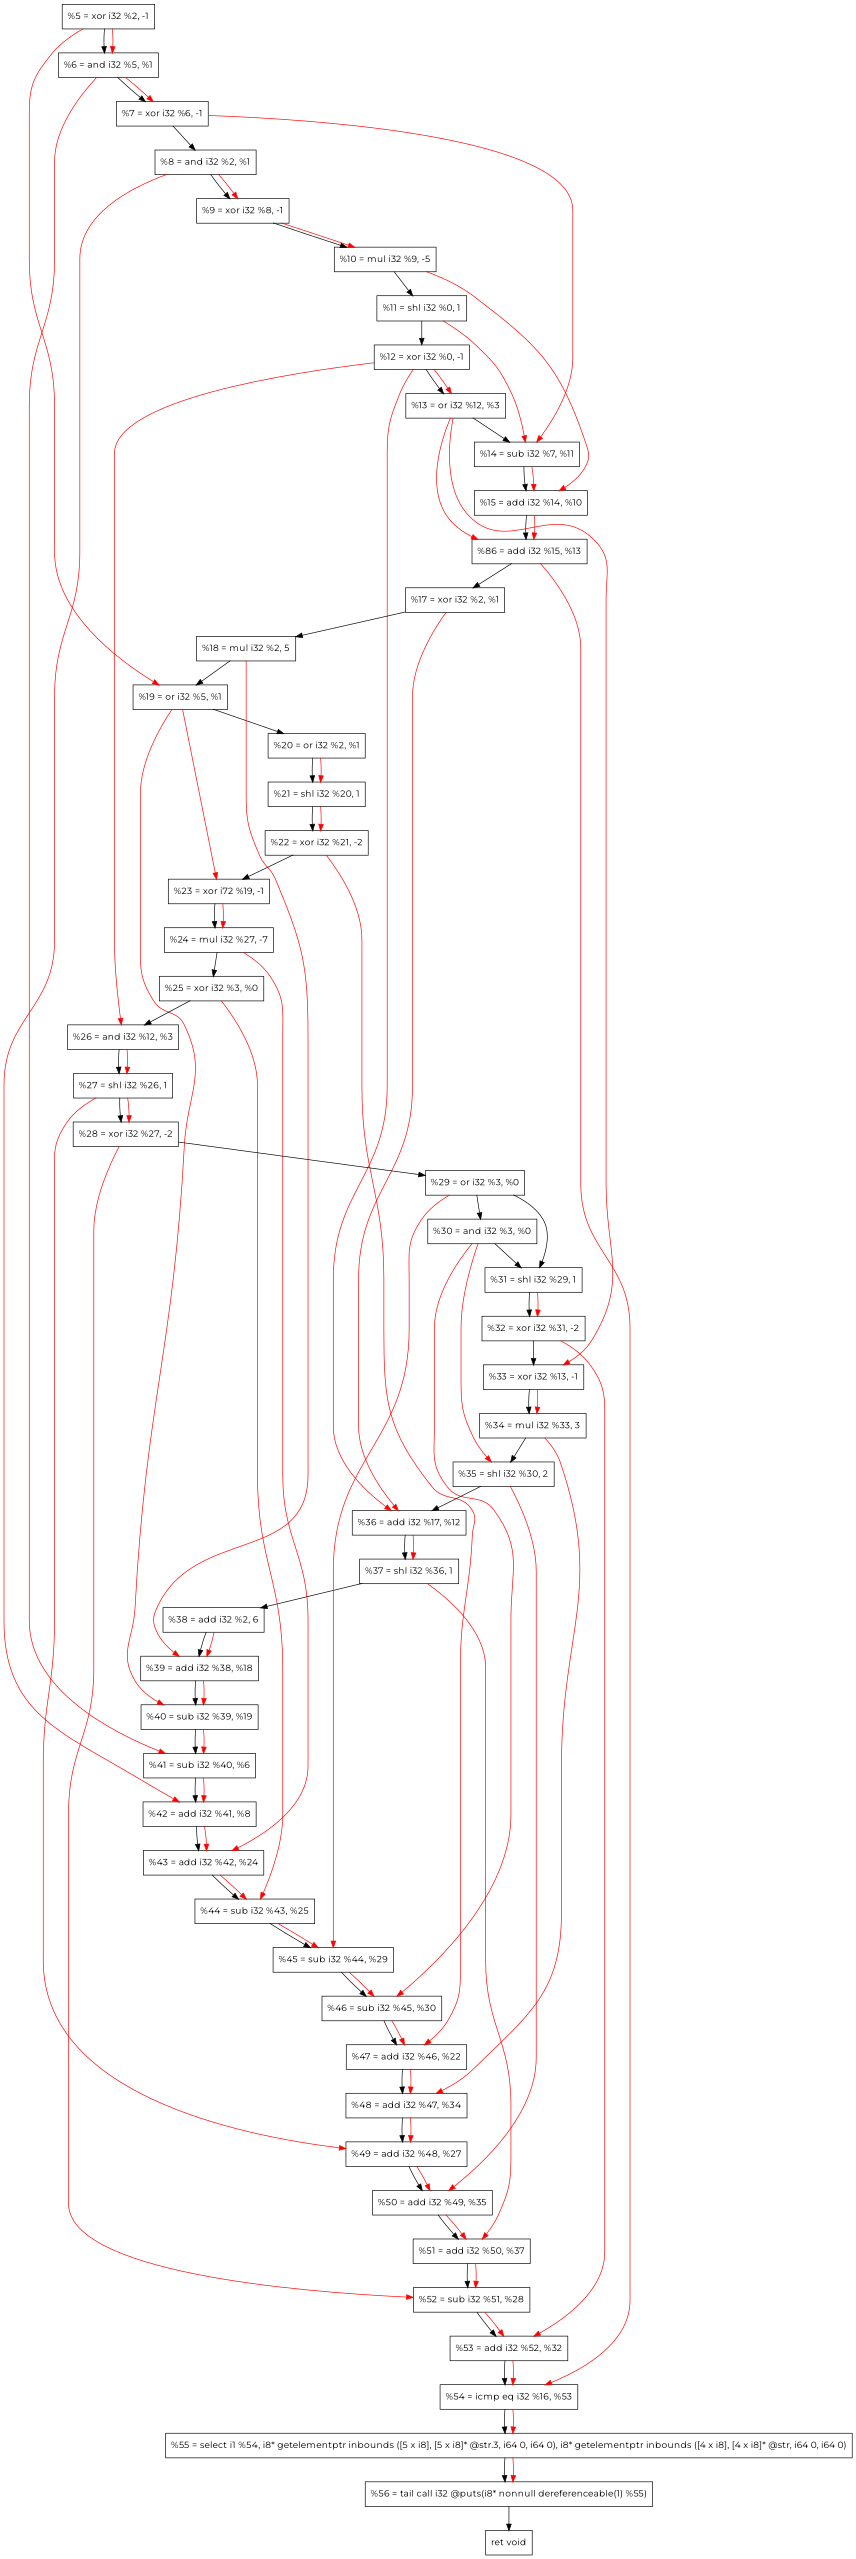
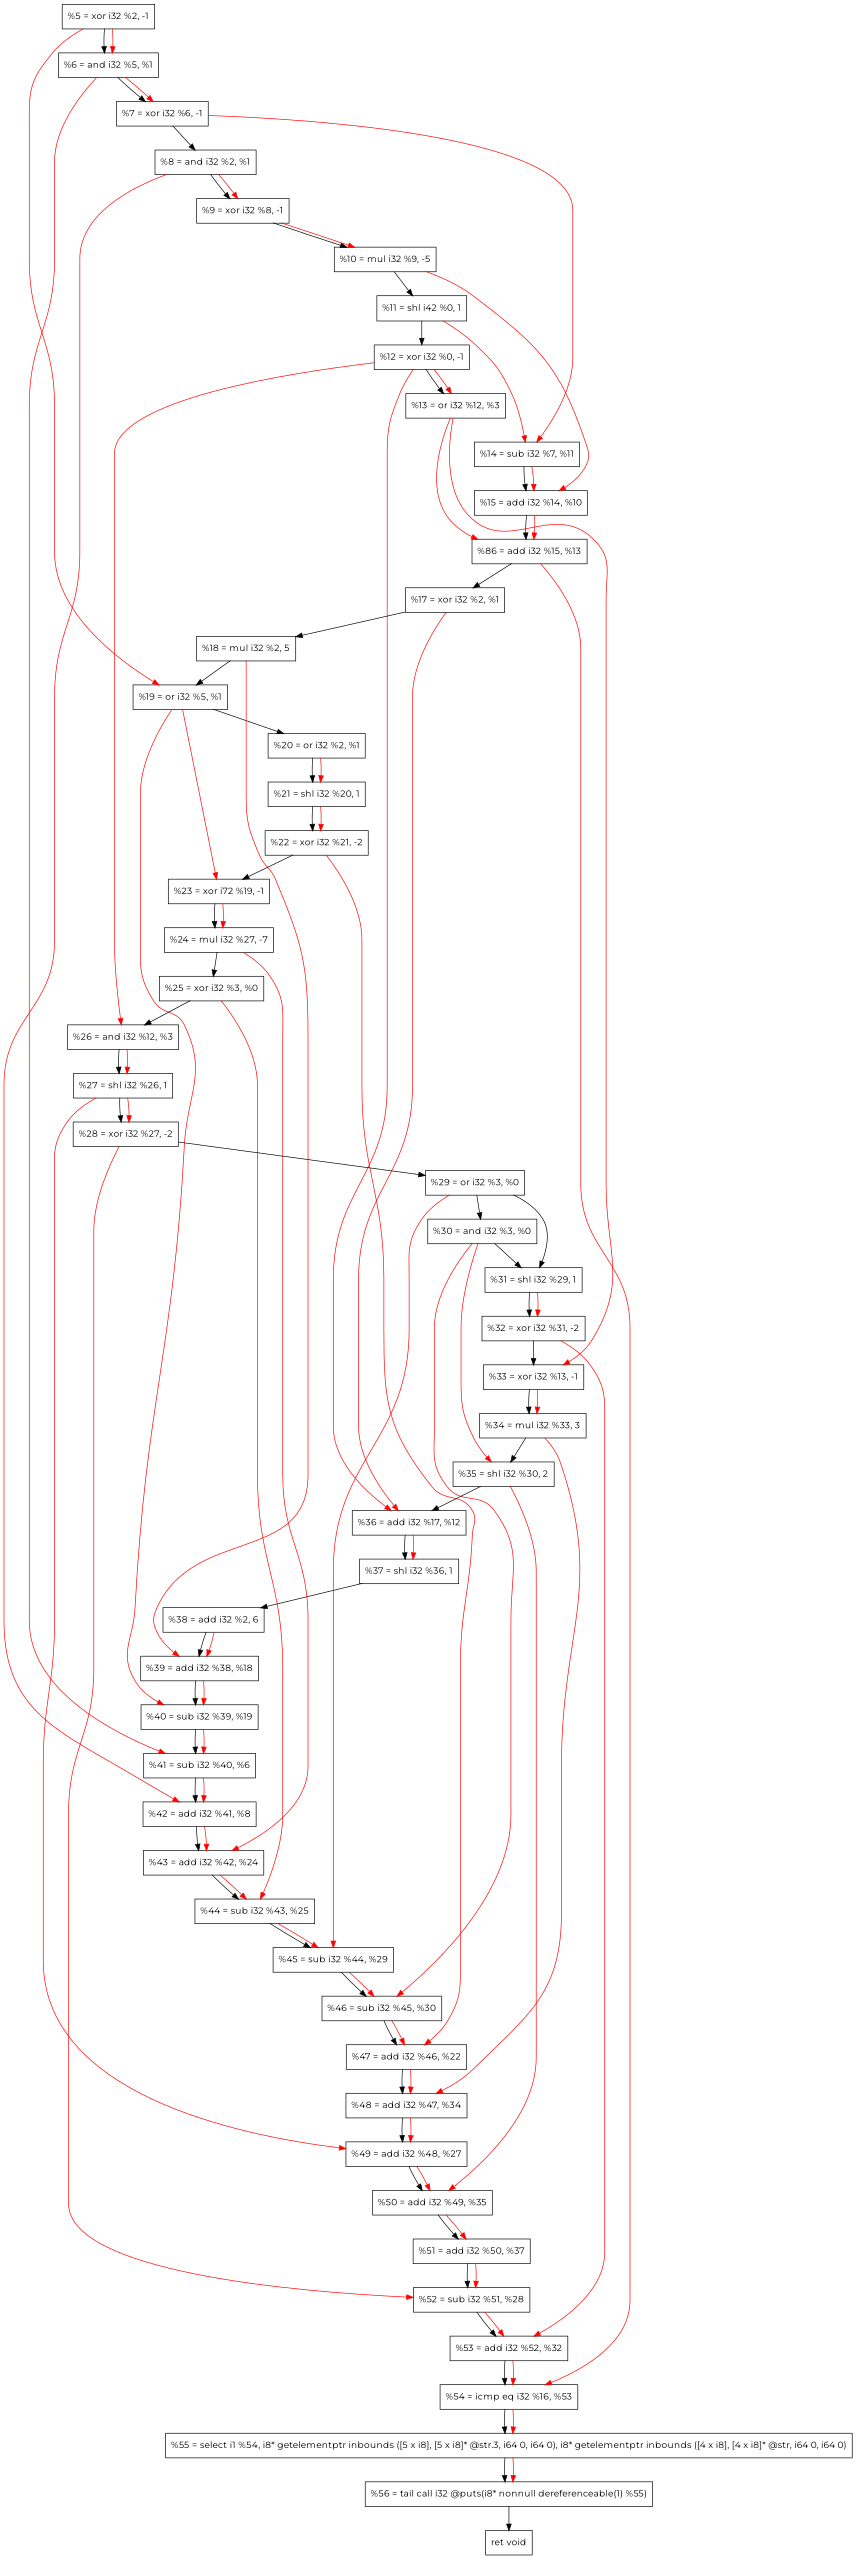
node "%11 = shl i32 %0, 1": label "%11 = shl i32 %0, 1" -> "%11 = shl i42 %0, 1"
edge "%13 = or i32 %12, %3" -> "%14 = sub i32 %7, %11": removed
edge "%37 = shl i32 %36, 1" -> "%51 = add i32 %50, %37": removed
